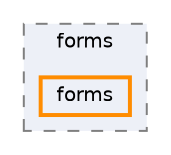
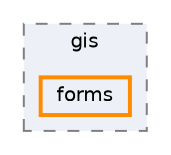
cluster "forms": label "forms" -> "gis"
